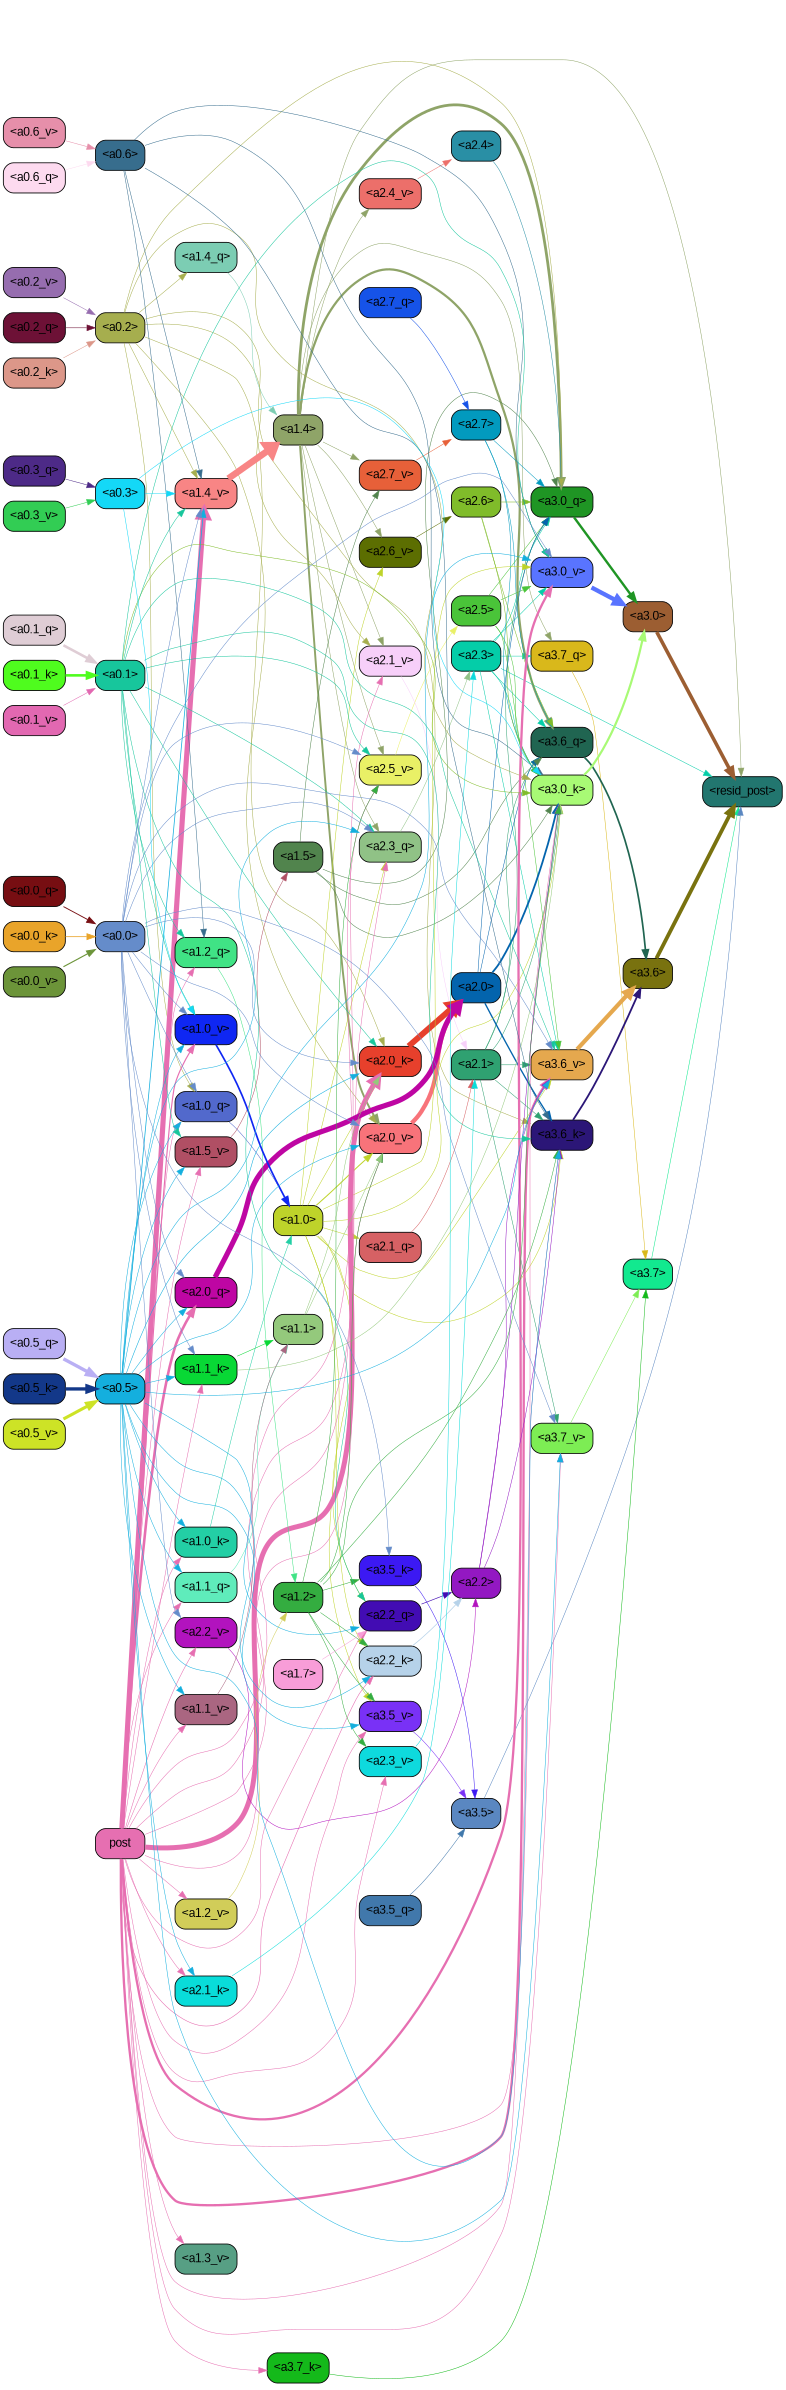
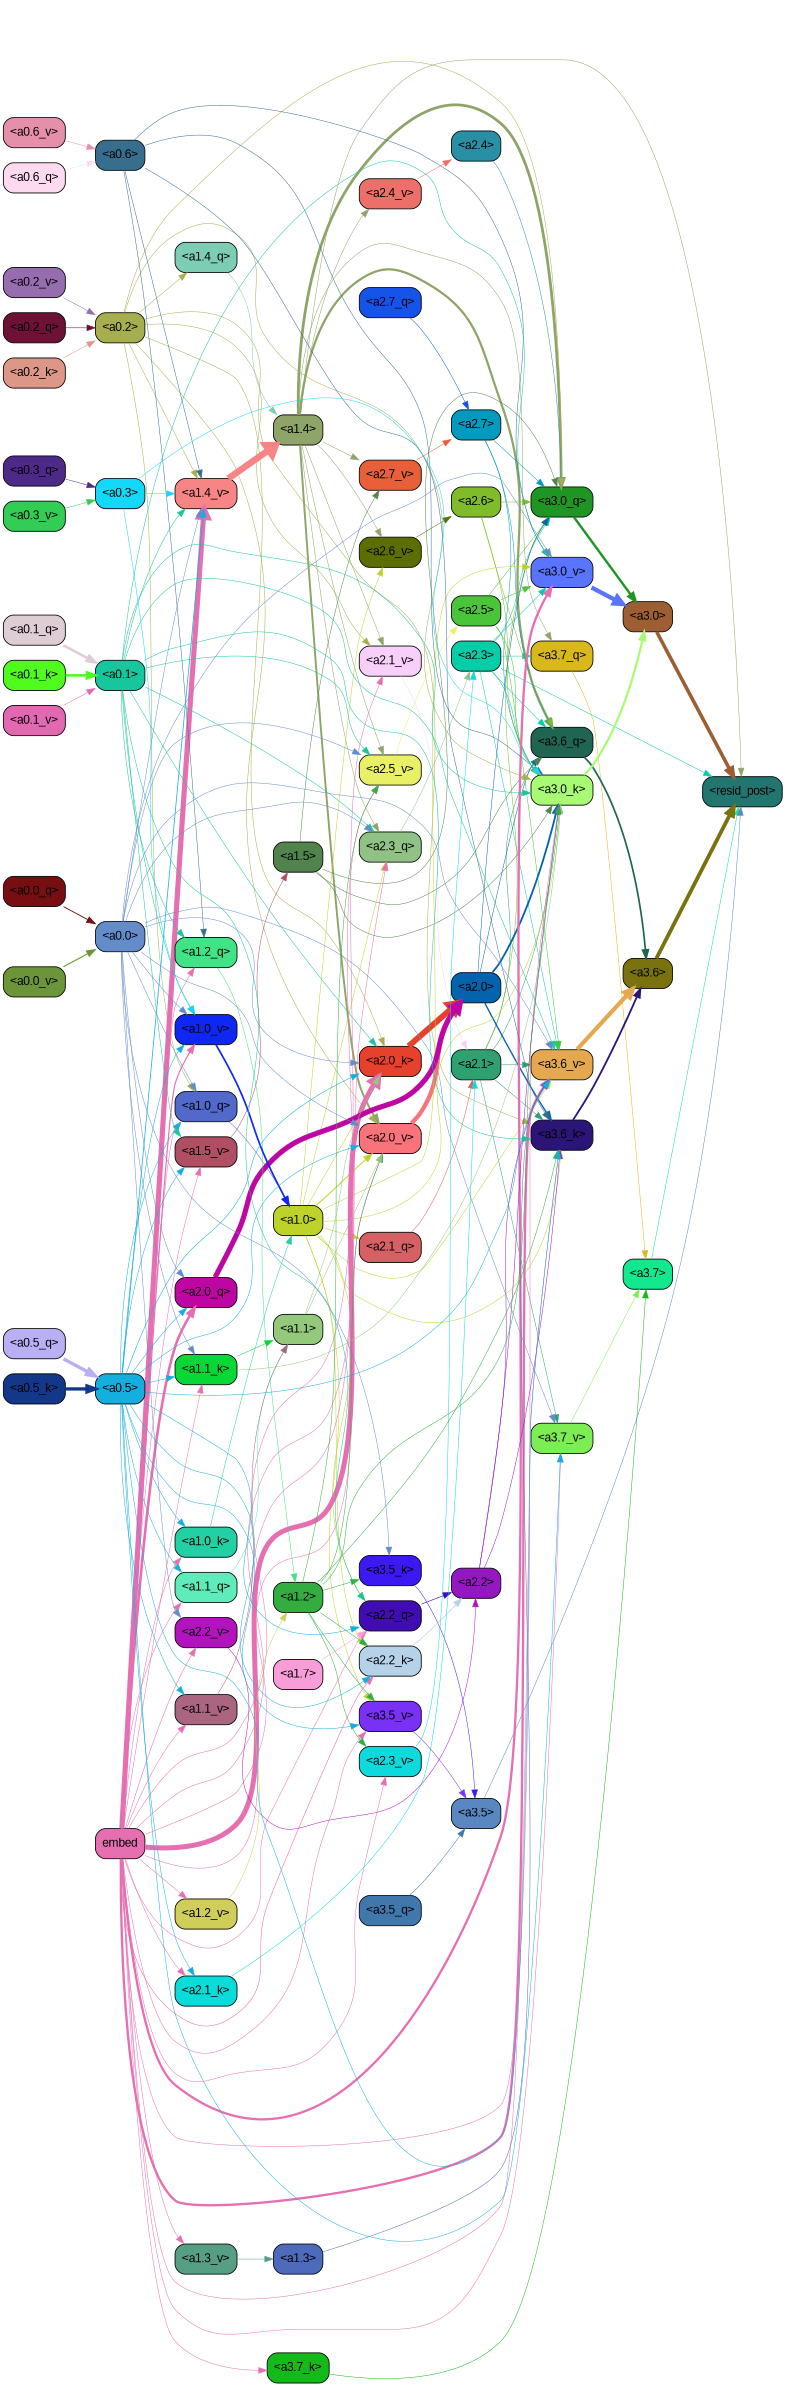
edge "<a0.1>" -> "<a3.0_k>": color #80bc2a -> #17c69c
edge "<a2.1>" -> "<a3.0_q>": color #2fa171 -> #80bc2a
node "<a0.0_k>": removed
edge "<a0.5>" -> "<a3.0_v>": removed
edge "<a0.5>" -> "<a2.3_q>": removed
node "<a0.5_v>": removed
node "post": label "post" -> "embed"
node "<a1.3>": added
